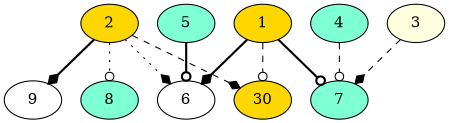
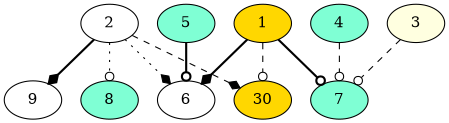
node "2": fillcolor gold -> white
edge "3" -> "7": arrowhead diamond -> odot
